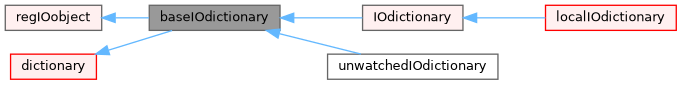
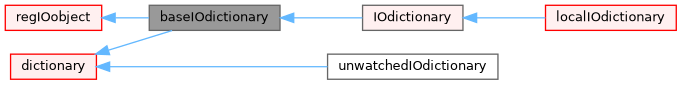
node "regIOobject": color gray40 -> red
edge "unwatchedIOdictionary" -> "baseIOdictionary": now "unwatchedIOdictionary" -> "dictionary"
